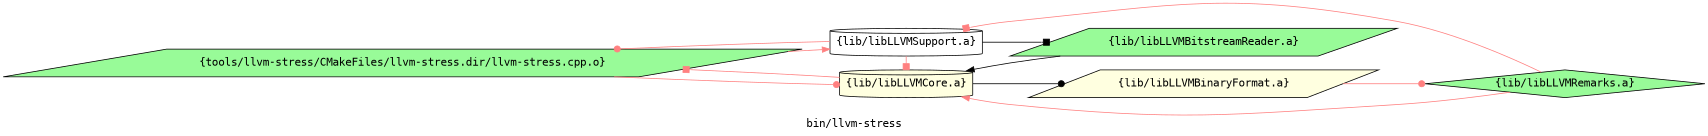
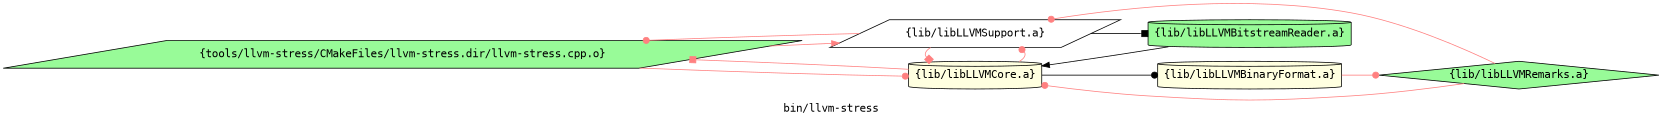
edge "{lib/libLLVMRemarks.a}" -> "{lib/libLLVMSupport.a}": arrowhead box -> dot
node "{lib/libLLVMSupport.a}": shape cylinder -> parallelogram
node "{lib/libLLVMBitstreamReader.a}": shape parallelogram -> cylinder
edge "{lib/libLLVMCore.a}" -> "{lib/libLLVMSupport.a}": added
node "{lib/libLLVMBinaryFormat.a}": shape parallelogram -> cylinder
edge "{lib/libLLVMRemarks.a}" -> "{lib/libLLVMCore.a}": arrowhead normal -> dot
